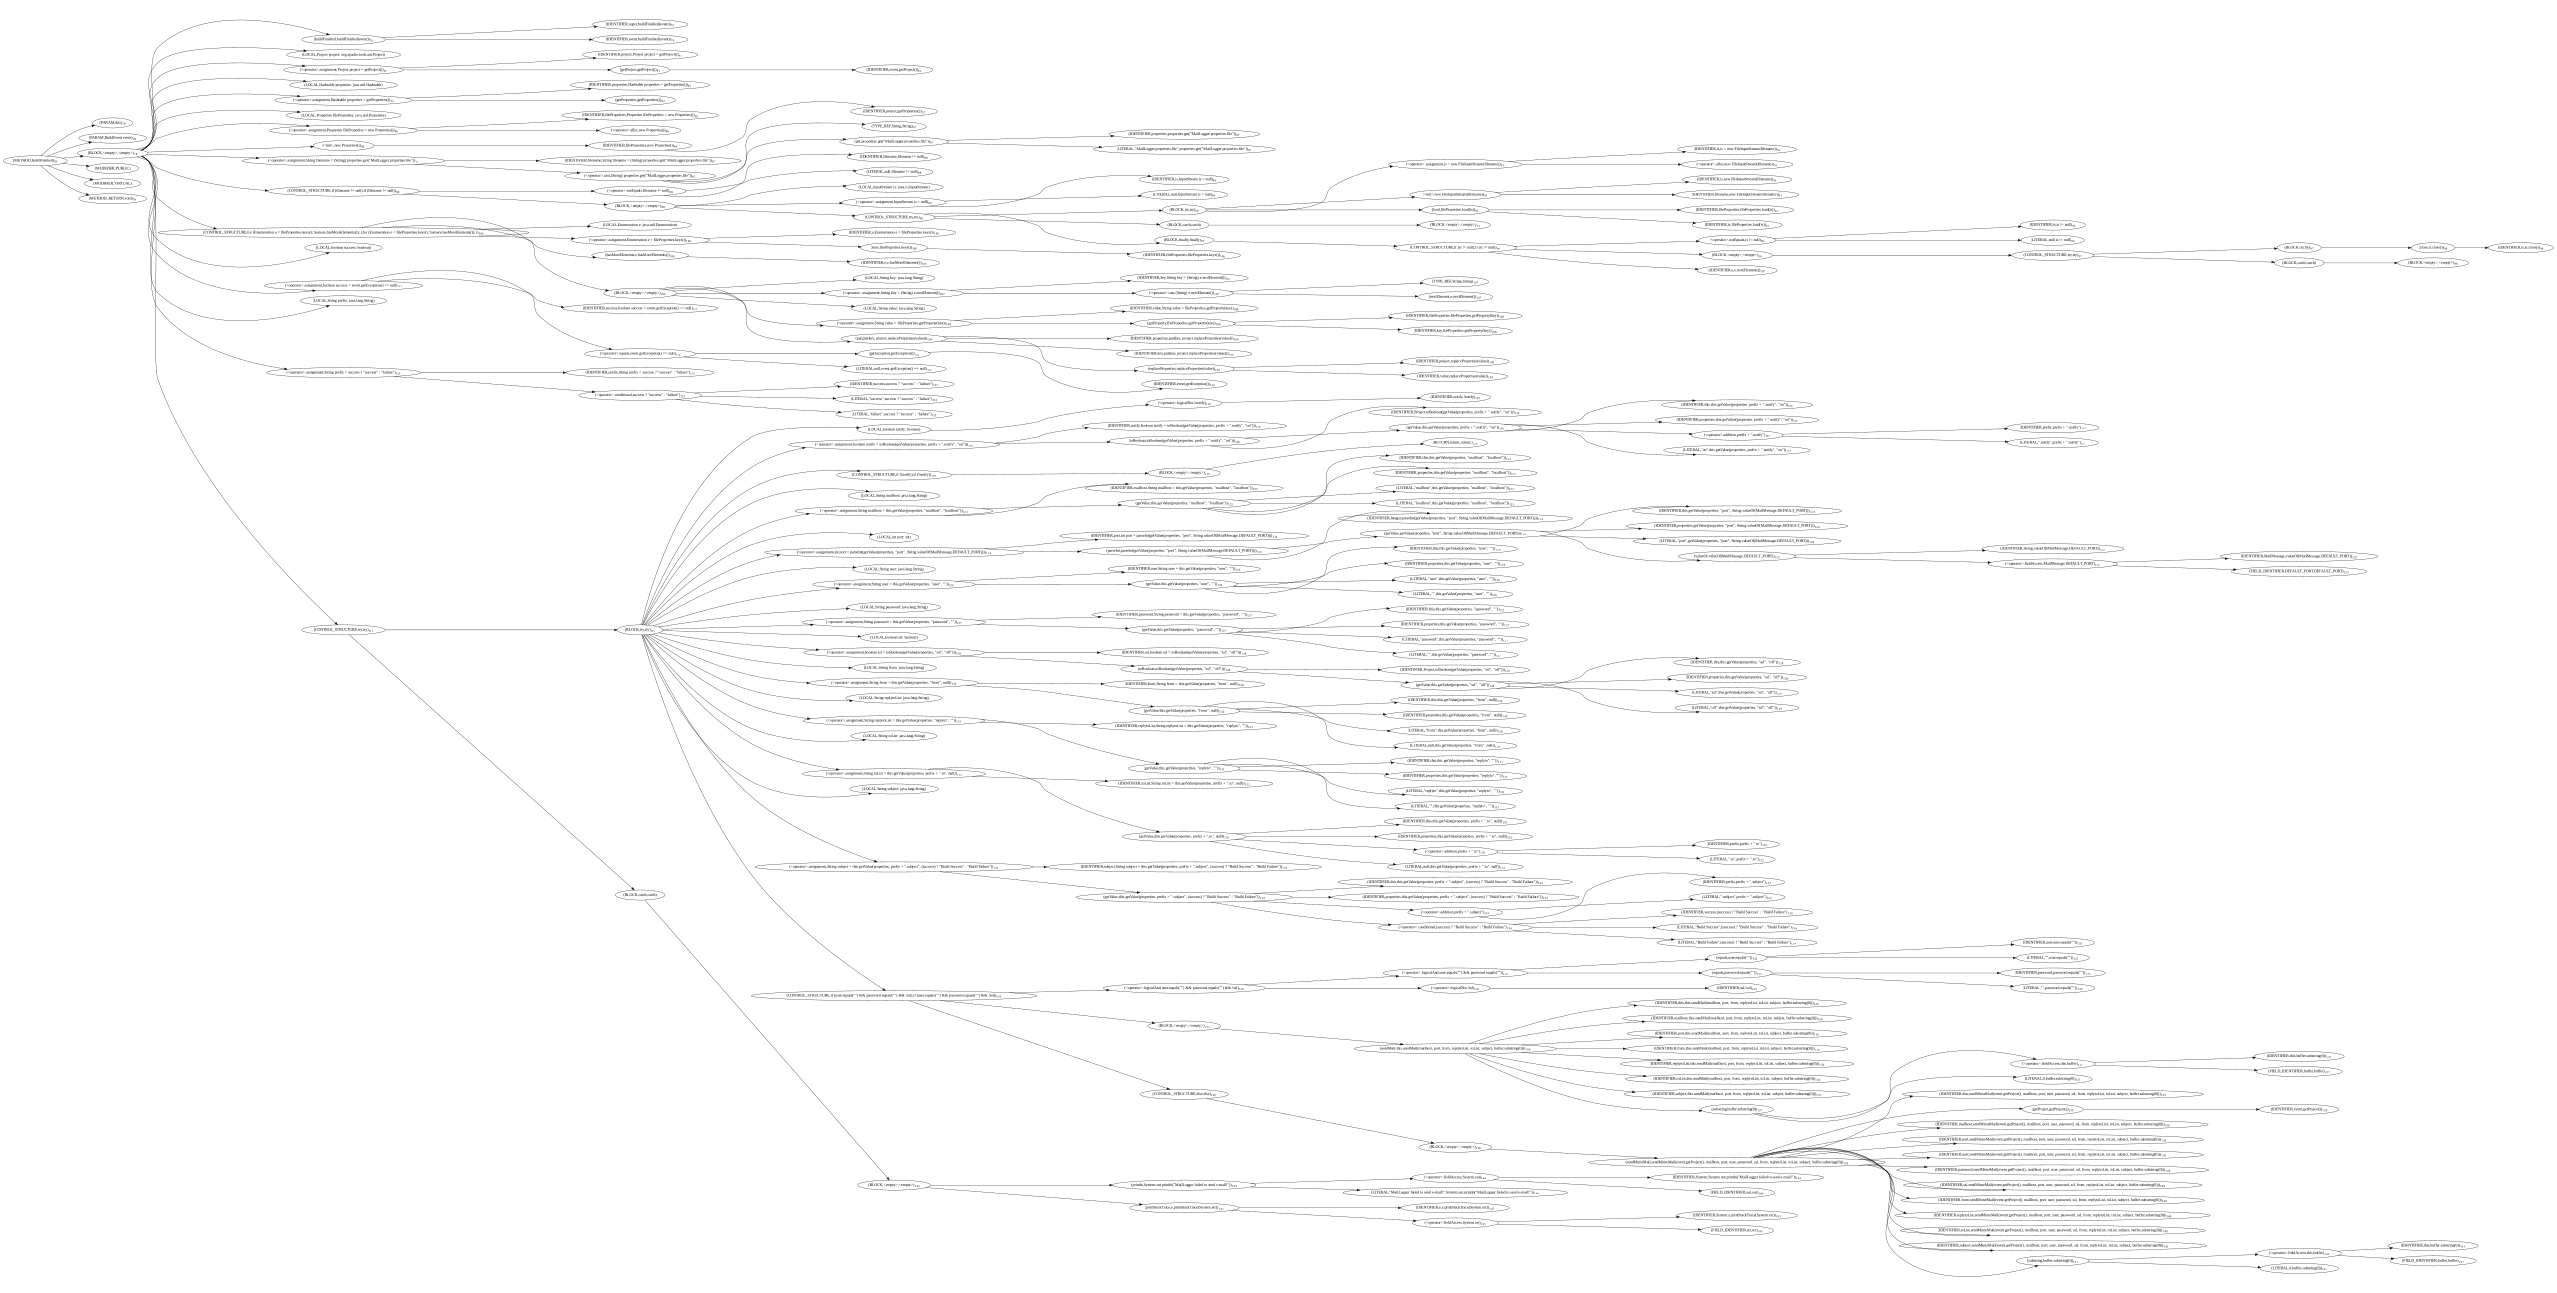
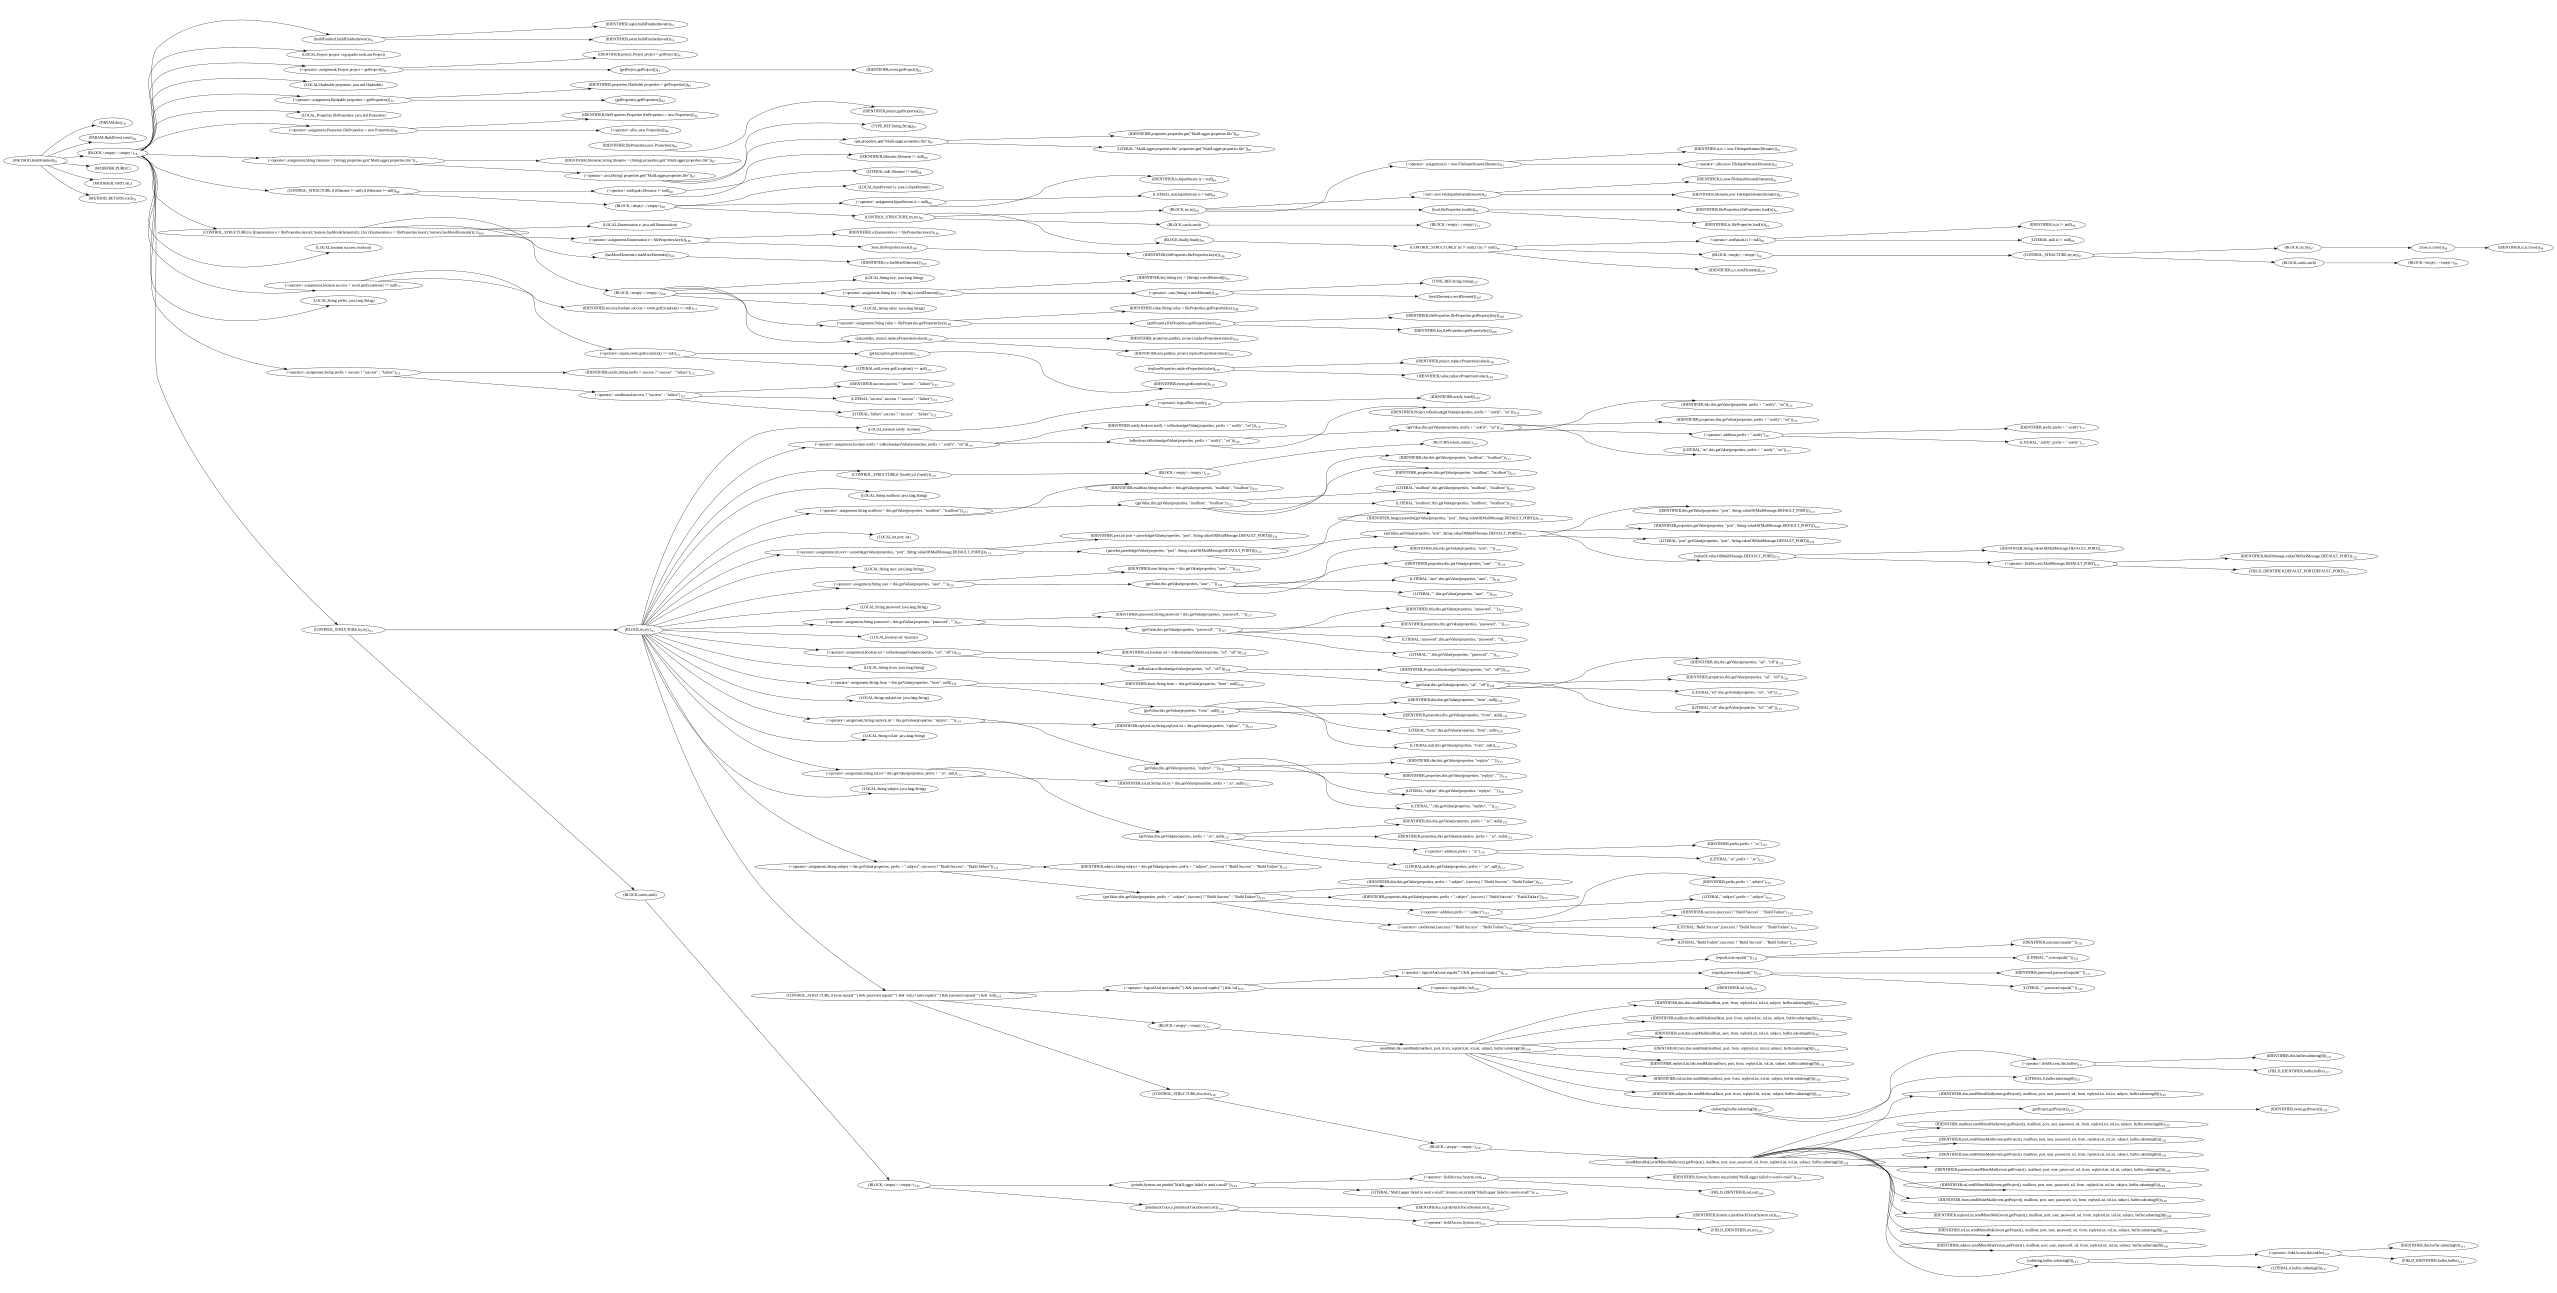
node "(<init>,new Properties())": removed
edge "(put,put(key, project.replaceProperties(value)))" -> "(replaceProperties,replaceProperties(value))": removed
